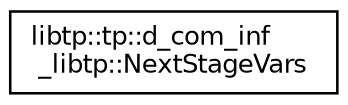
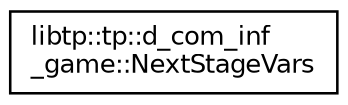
node "libtp::tp::d_com_inf _libtp::NextStageVars": label "libtp::tp::d_com_inf _libtp::NextStageVars" -> "libtp::tp::d_com_inf _game::NextStageVars"
